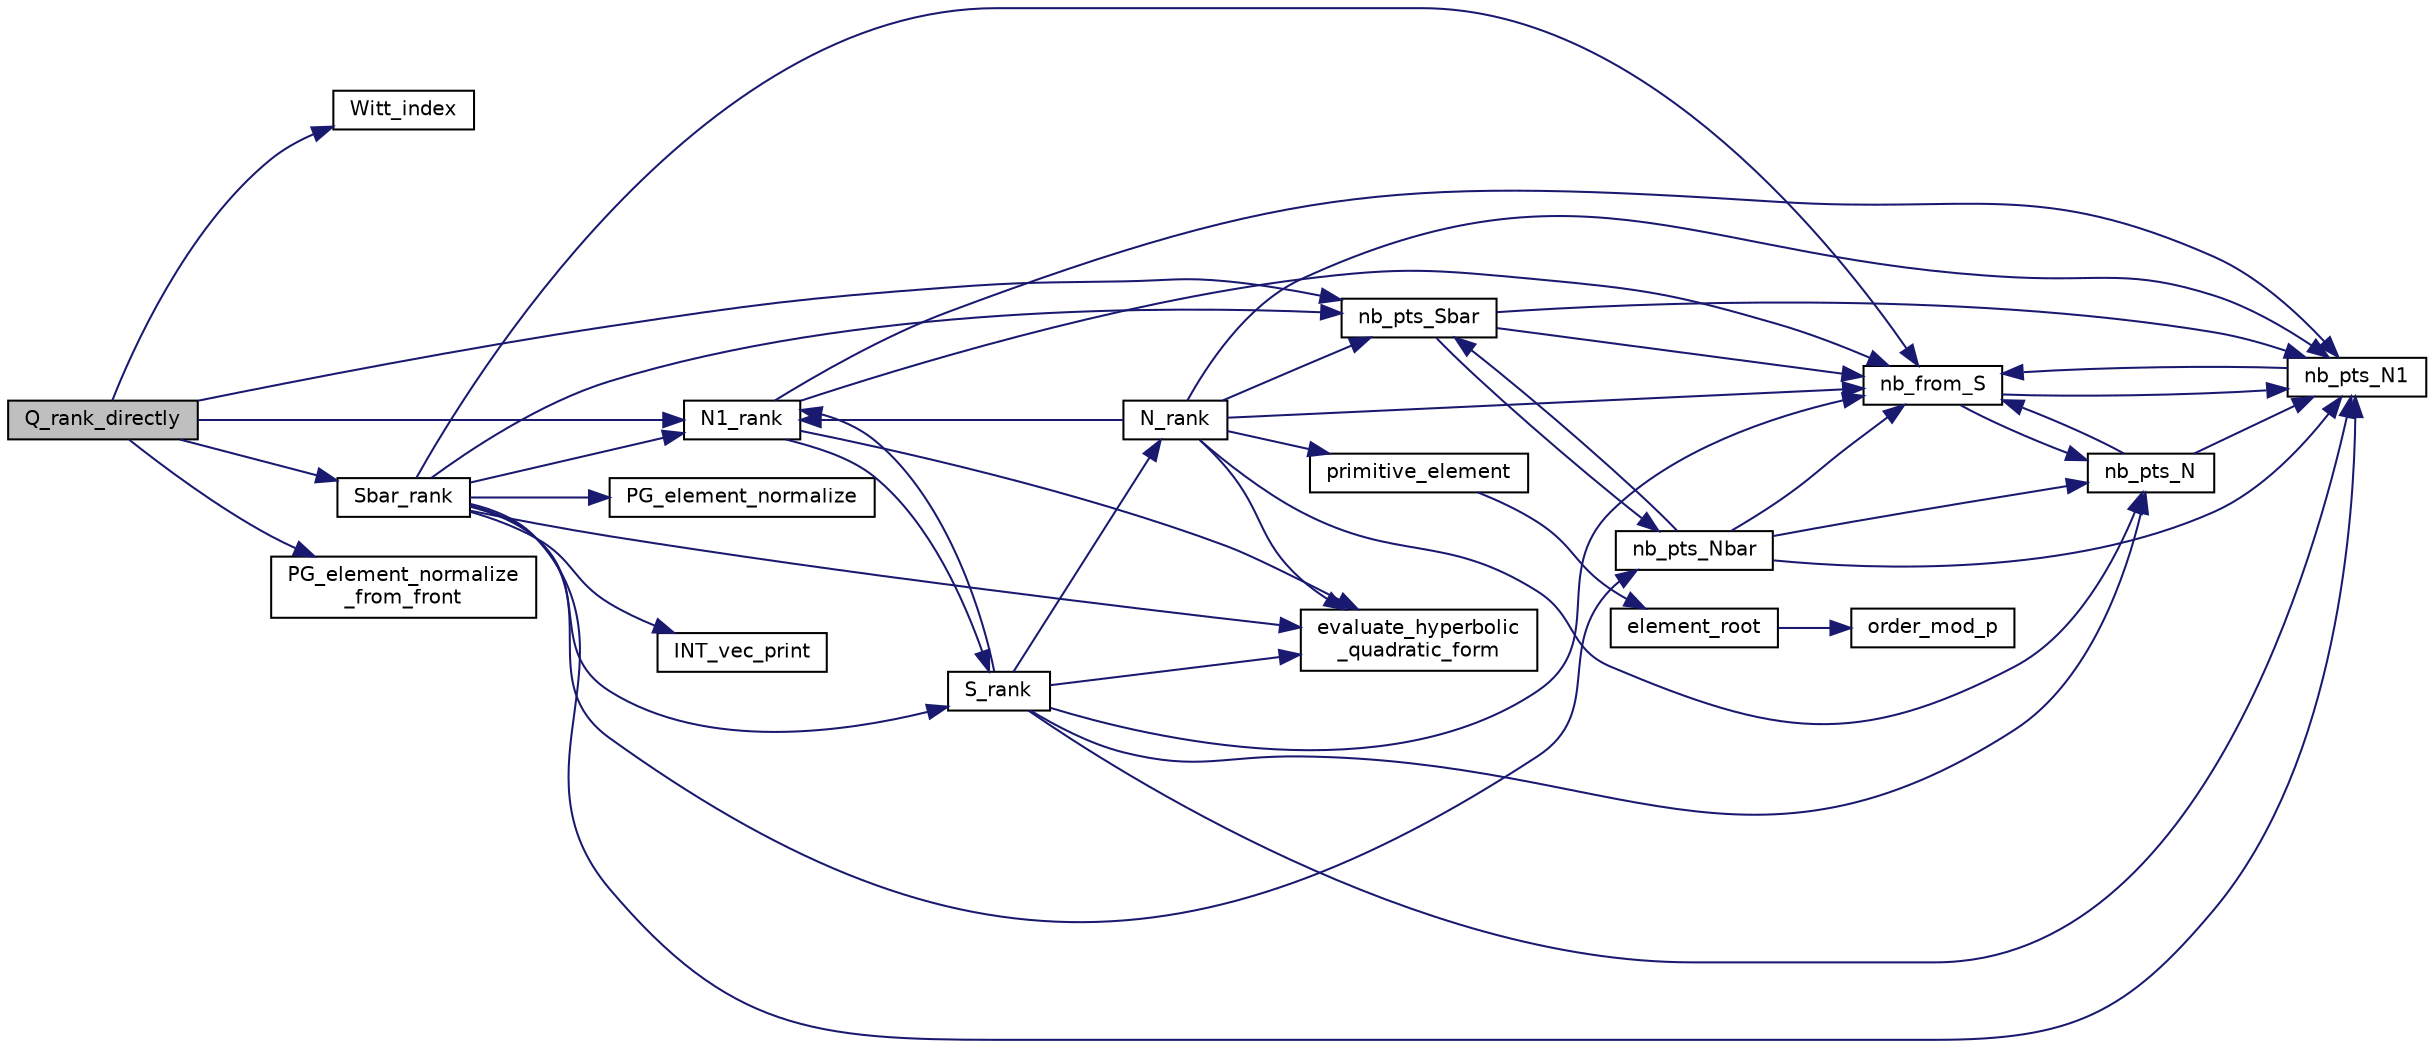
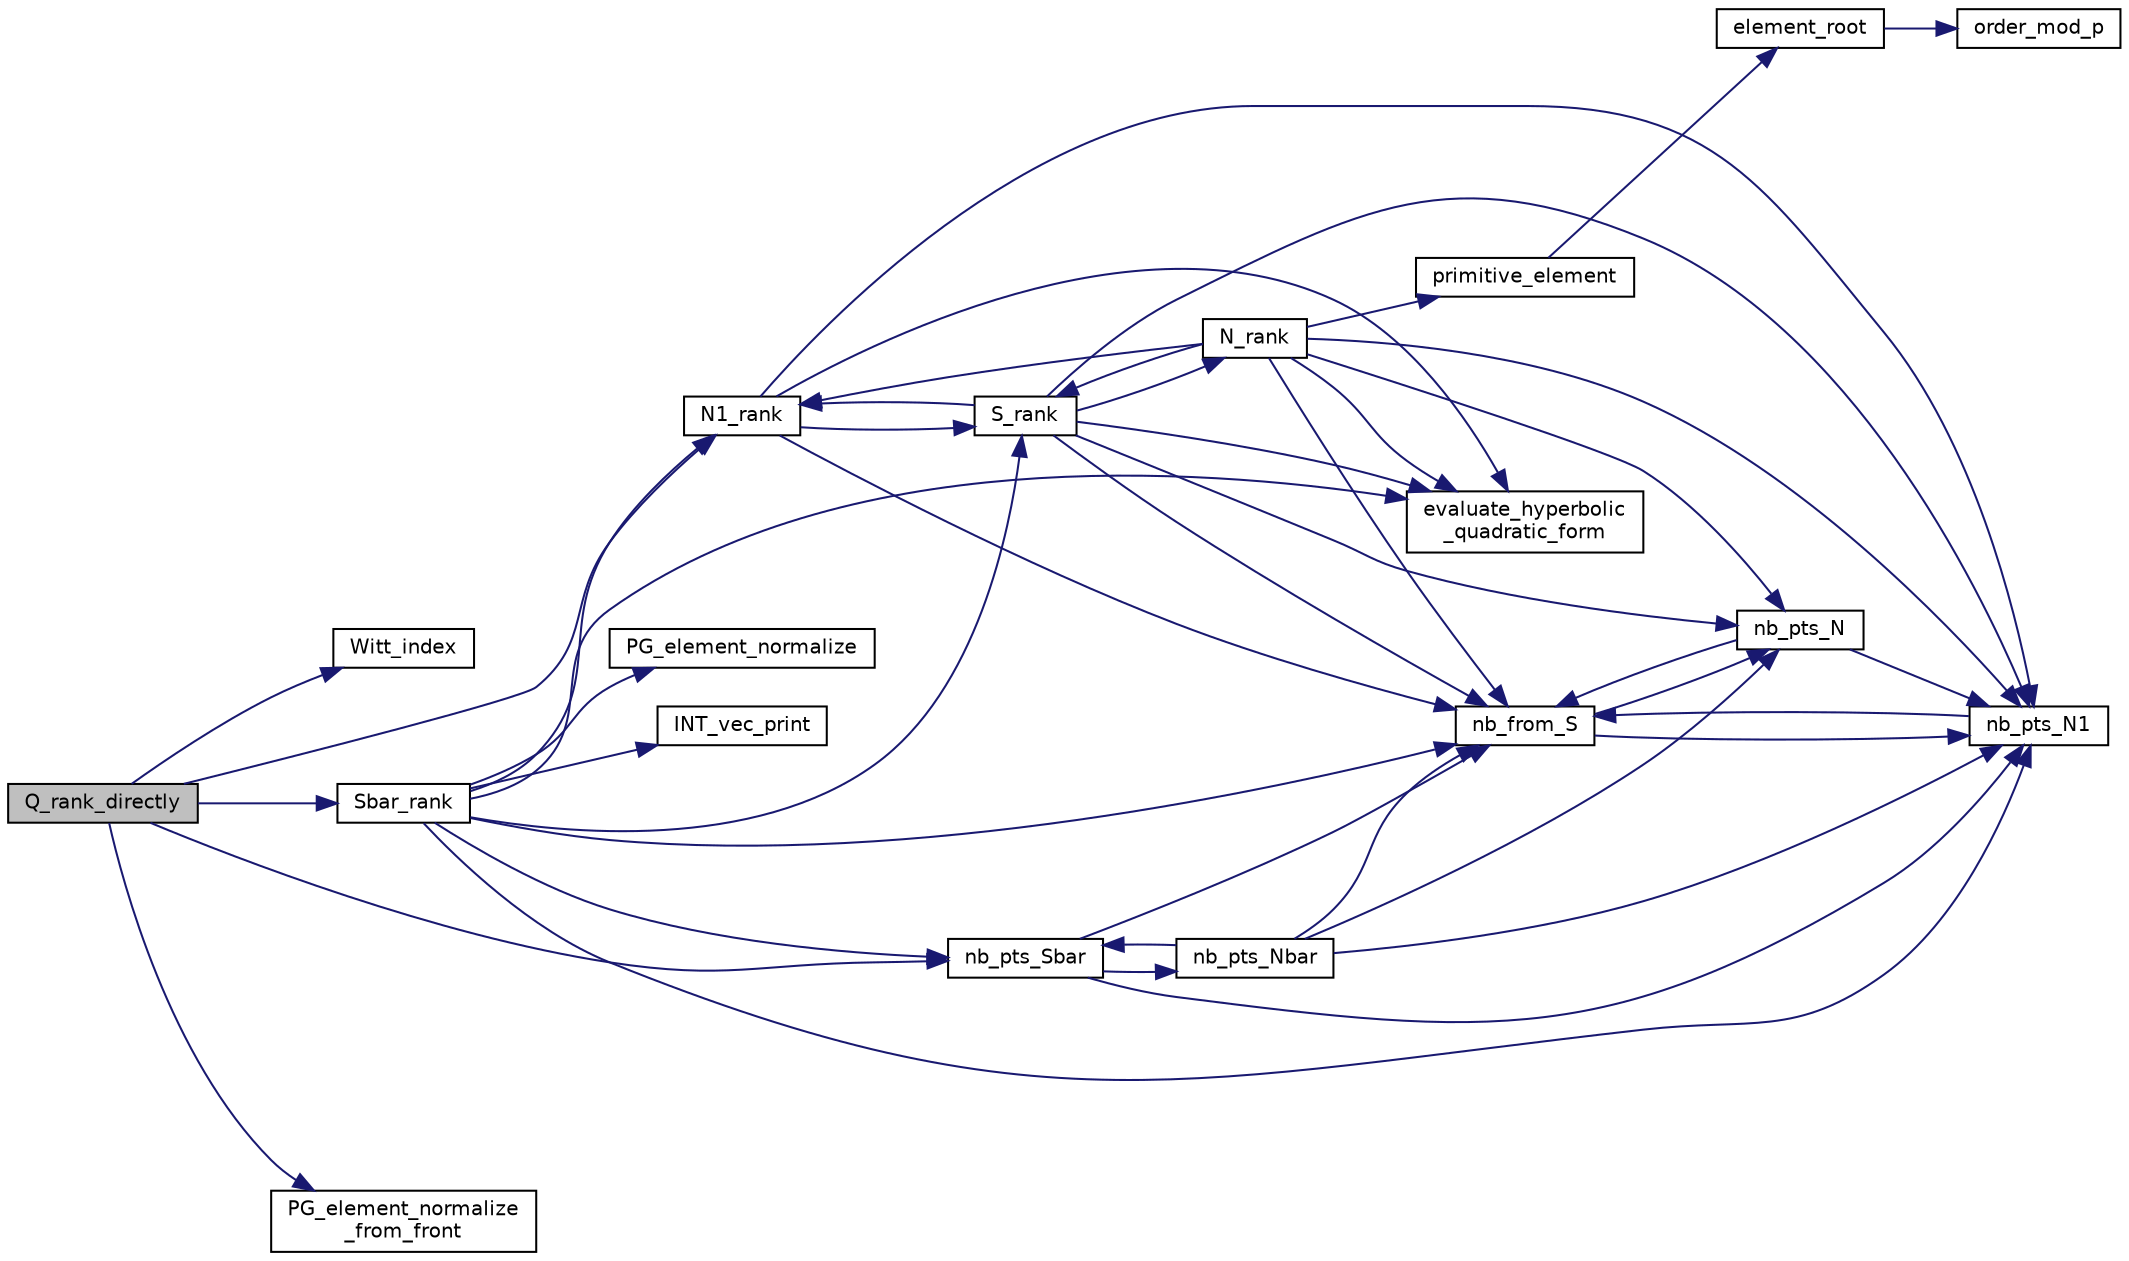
edge "N_rank" -> "nb_pts_Sbar": now "N_rank" -> "S_rank"
edge "Sbar_rank" -> "nb_pts_Nbar": removed
